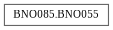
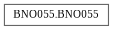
node "BNO085.BNO055": label "BNO085.BNO055" -> "BNO055.BNO055"
